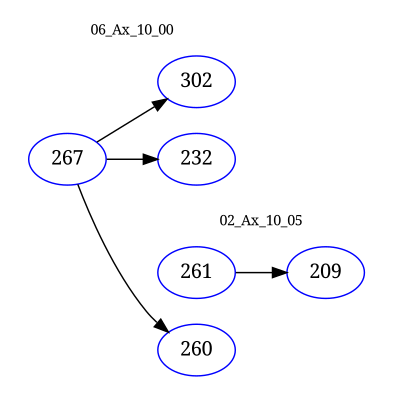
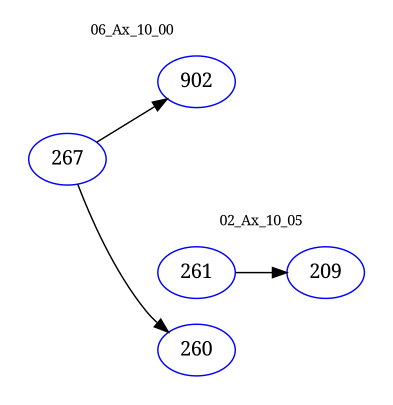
node "302": label "302" -> "902"
node "232": removed
